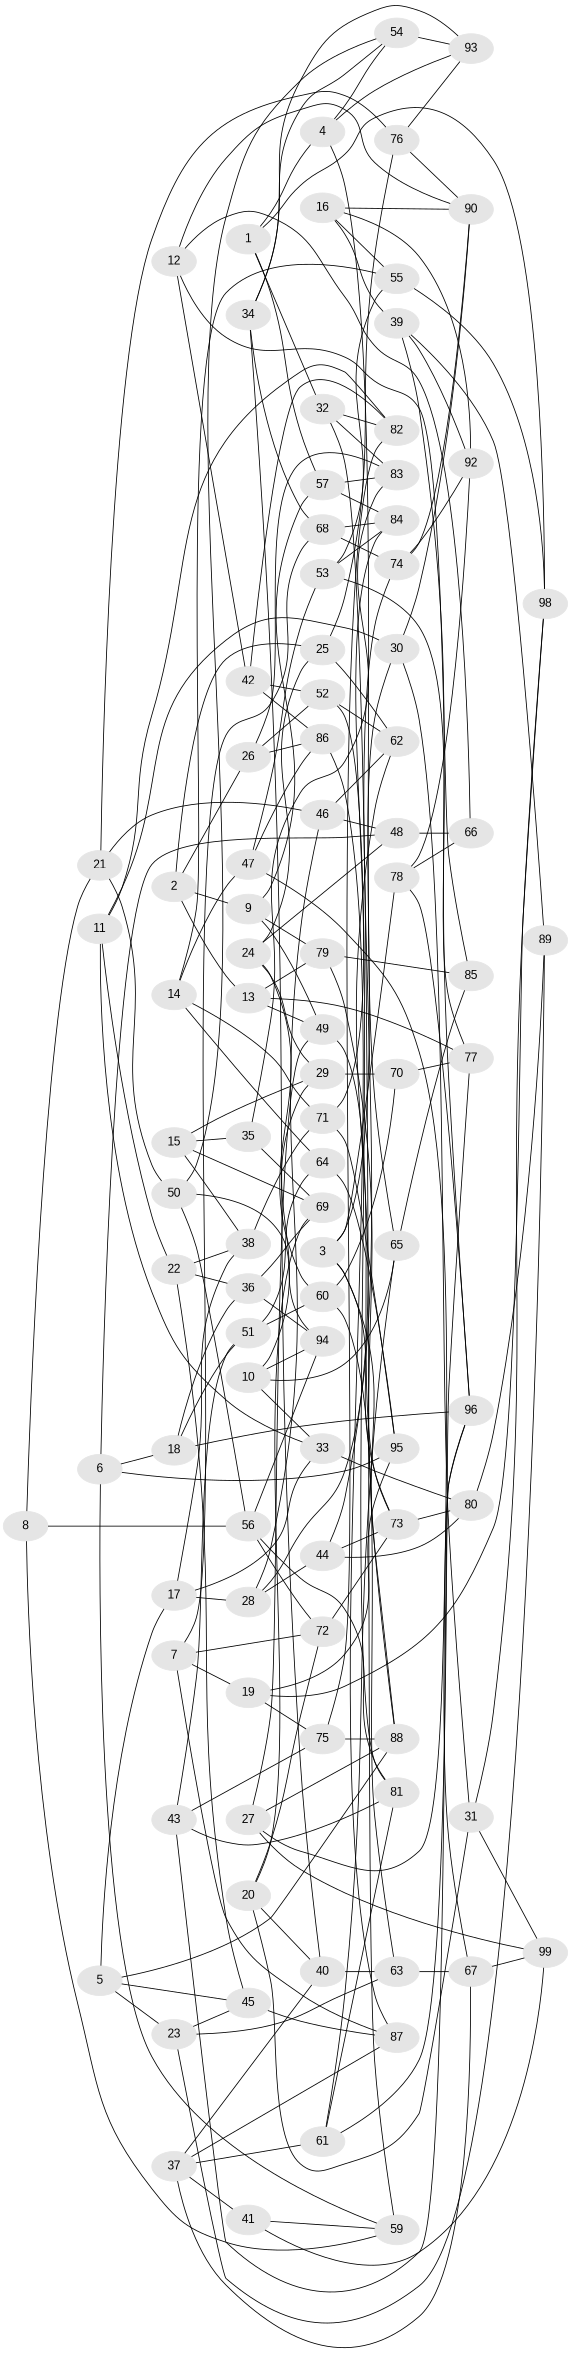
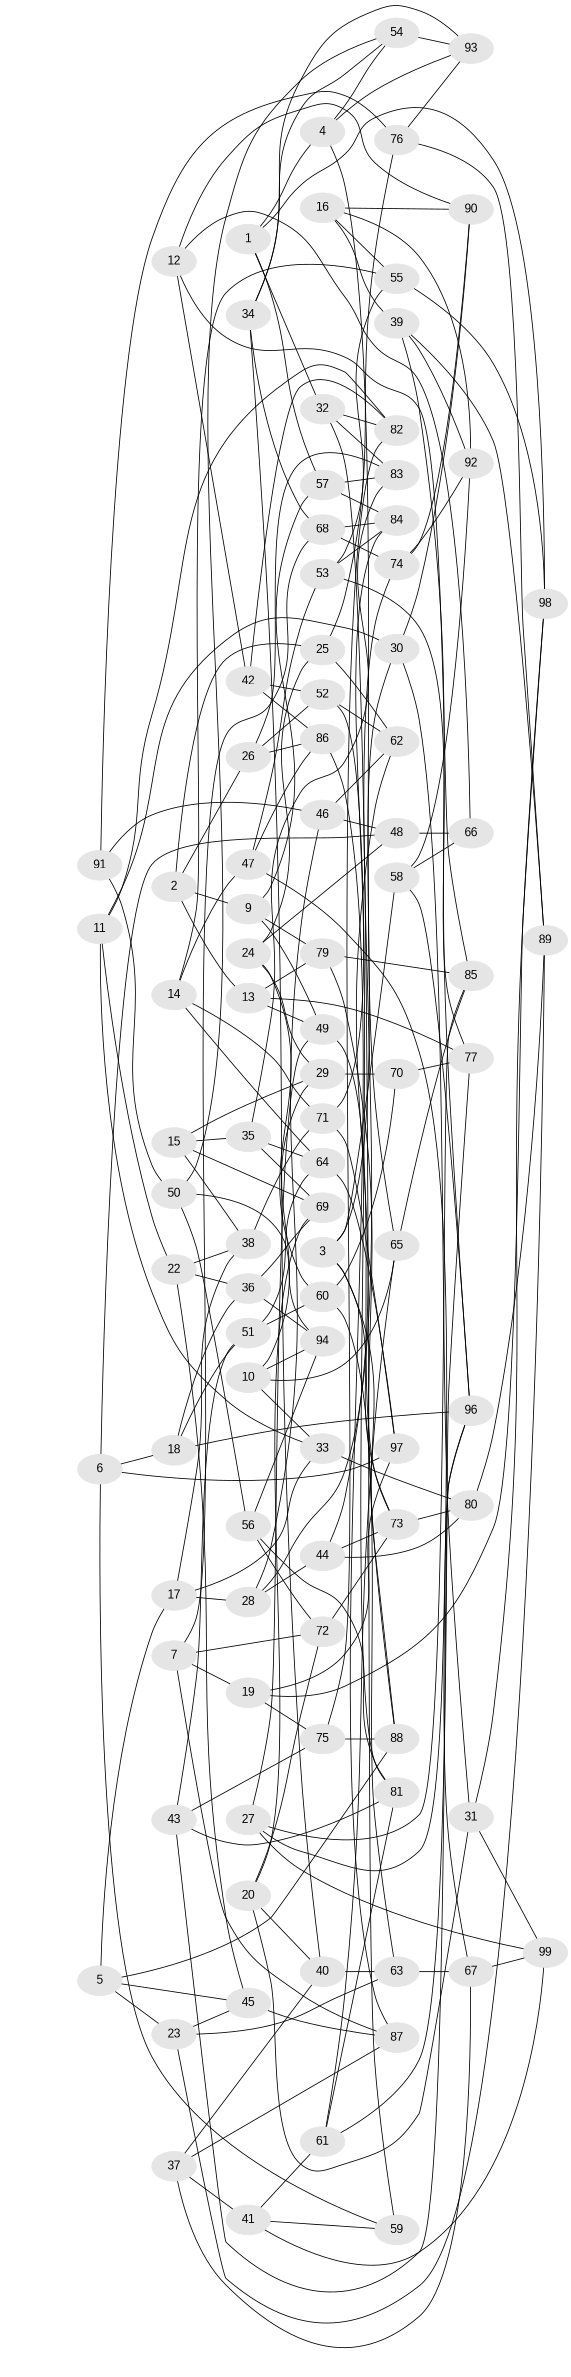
edge "76" -- "90": now "76" -- "89"
node "21": label "21" -> "91"
node "78": label "78" -> "58"
edge "35" -- "64": added
node "95": label "95" -> "97"
node "8": removed
edge "88" -- "27": now "85" -- "27"
edge "61" -- "37": now "61" -- "41"
